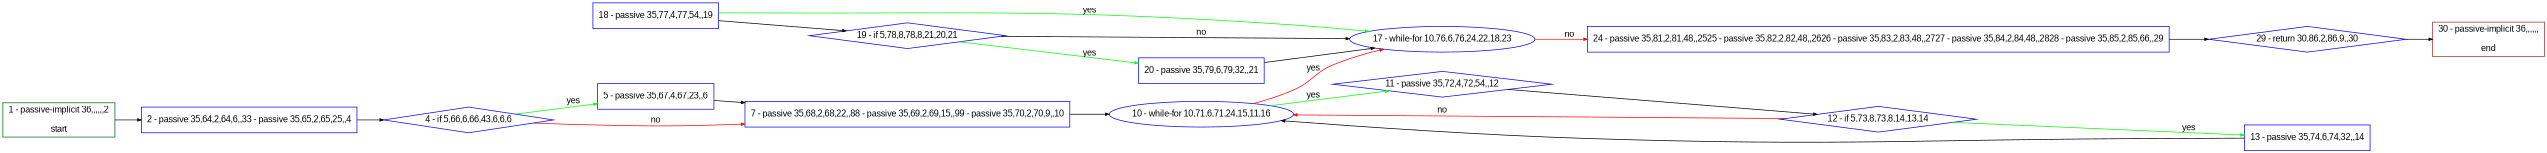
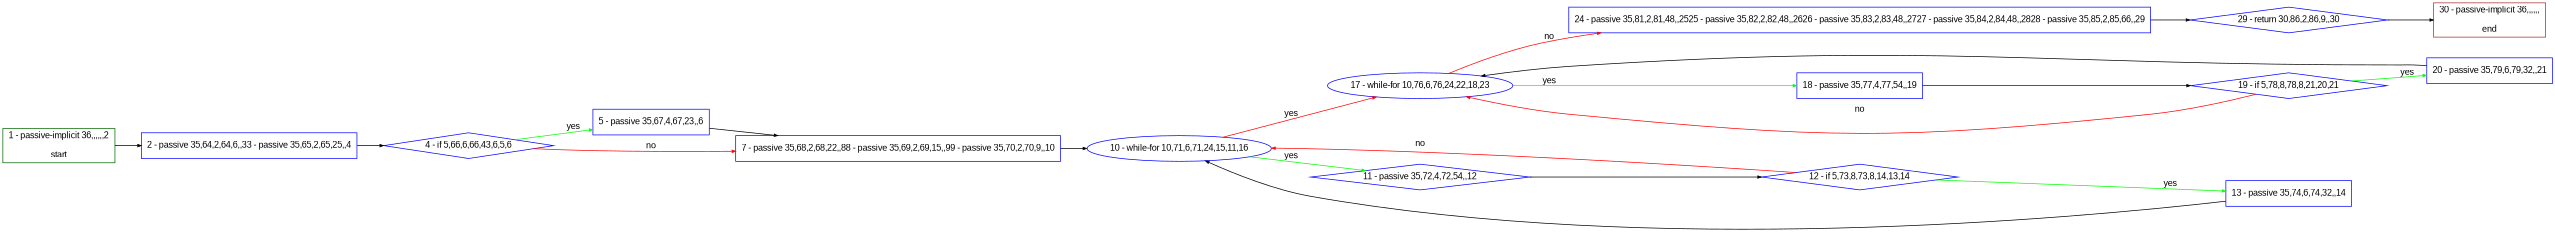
edge "18 - passive 35,77,4,77,54,,19" -> "17 - while-for 10,76,6,76,24,22,18,23": reversed
edge "19 - if 5,78,8,78,8,21,20,21" -> "17 - while-for 10,76,6,76,24,22,18,23": color #000000 -> #ff0000
node "4 - if 5,66,6,66,43,6,6,6": label "4 - if 5,66,6,66,43,6,6,6" -> "4 - if 5,66,6,66,43,6,5,6"
